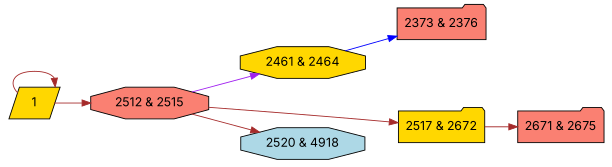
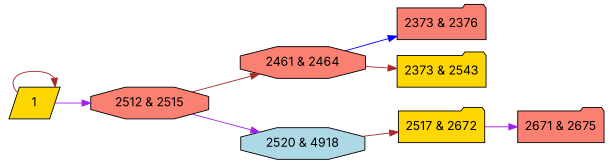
node "2461 & 2464": fillcolor gold -> salmon
node "2373 & 2543": added
edge "2512 & 2515" -> "2461 & 2464": color purple -> brown
edge "1" -> "2512 & 2515": color brown -> purple
edge "2512 & 2515" -> "2517 & 2672": now "2520 & 4918" -> "2517 & 2672"
edge "2512 & 2515" -> "2520 & 4918": color brown -> purple
edge "2517 & 2672" -> "2671 & 2675": color brown -> purple
